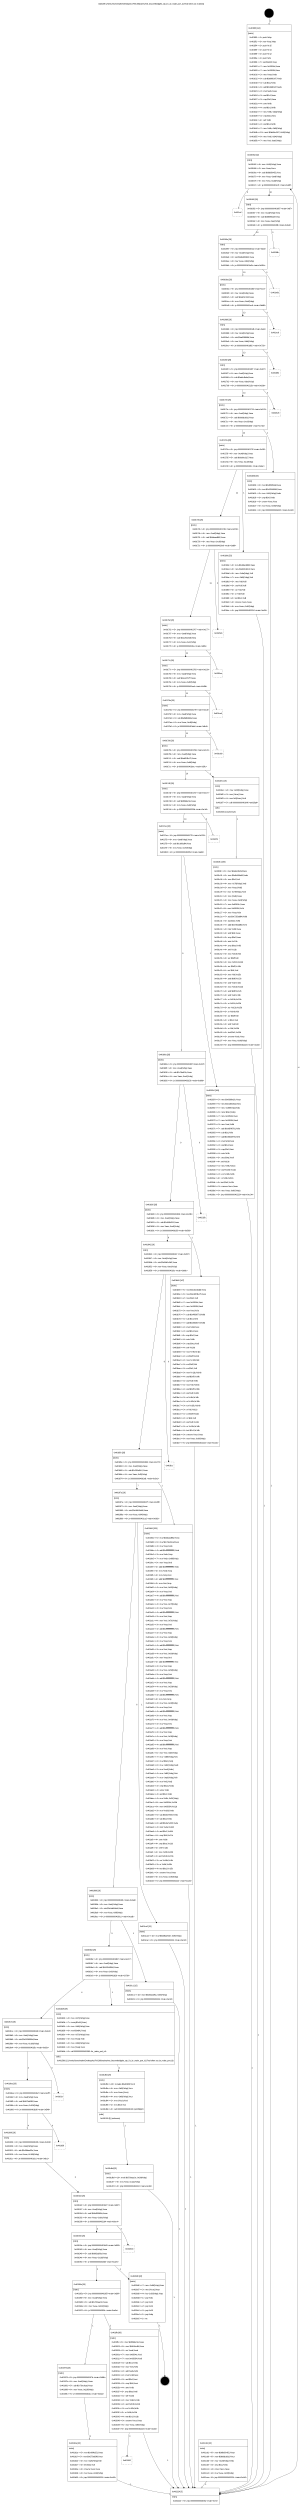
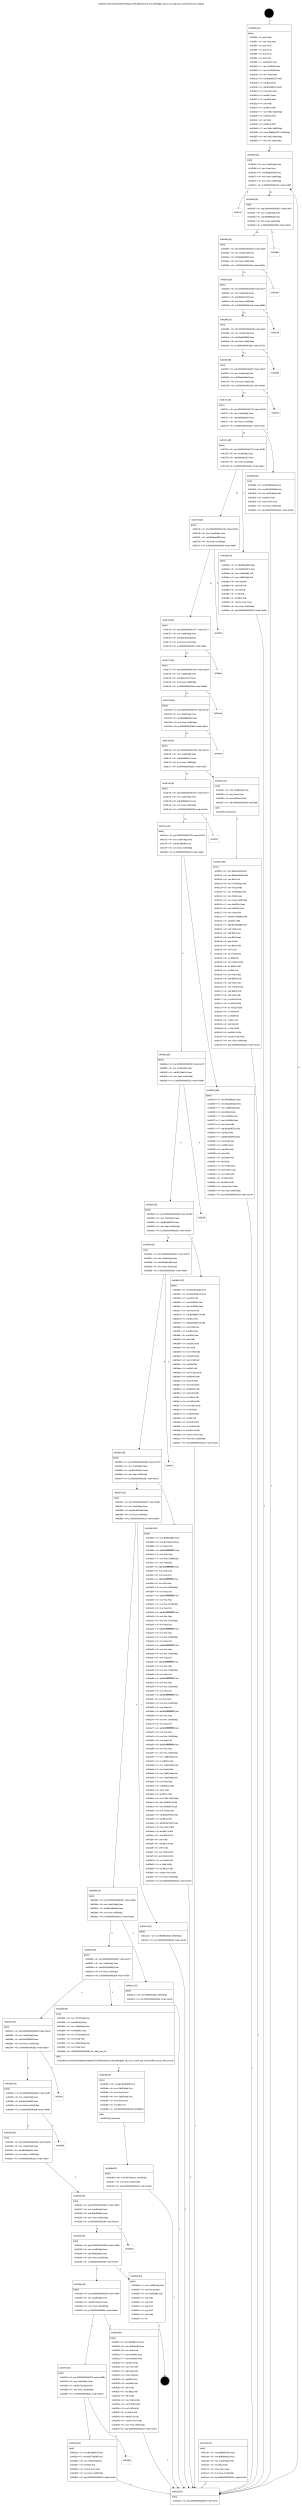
edge "0x4015f0 [114]" -> "0x401662 [32]": added, label "1"
edge "0x401ffe [86]" -> "0x401992": now "0x401976 [28]" -> "0x401992"
